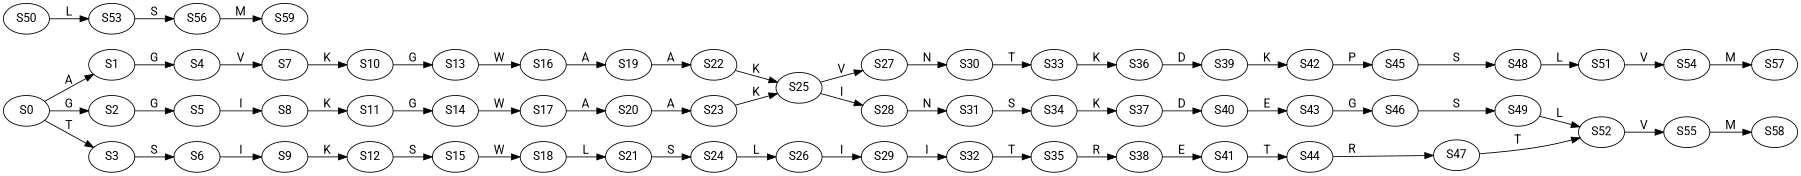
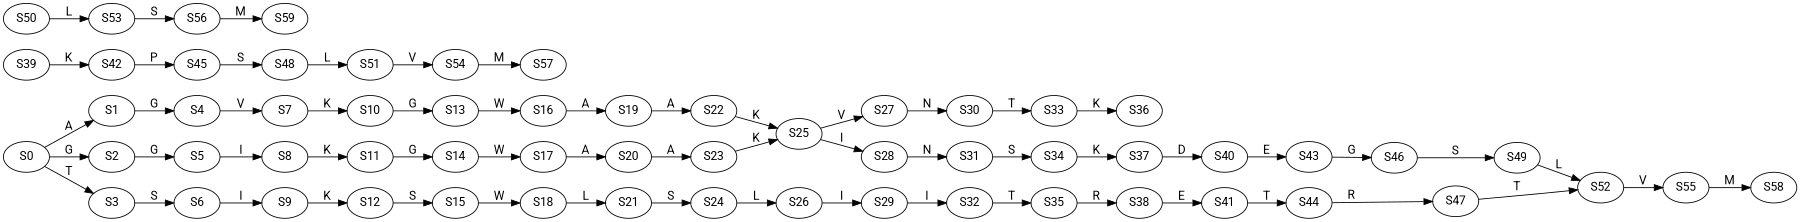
edge "S36" -> "S39": removed, label "D"
